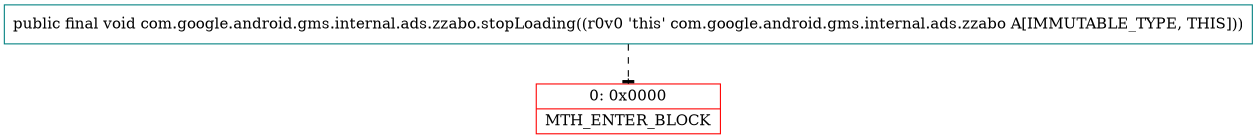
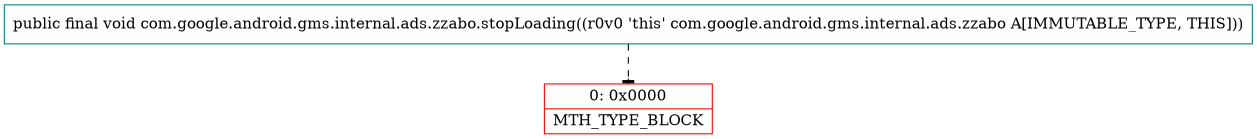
node "0: 0x0000": text "MTH_ENTER_BLOCK" -> "MTH_TYPE_BLOCK"
